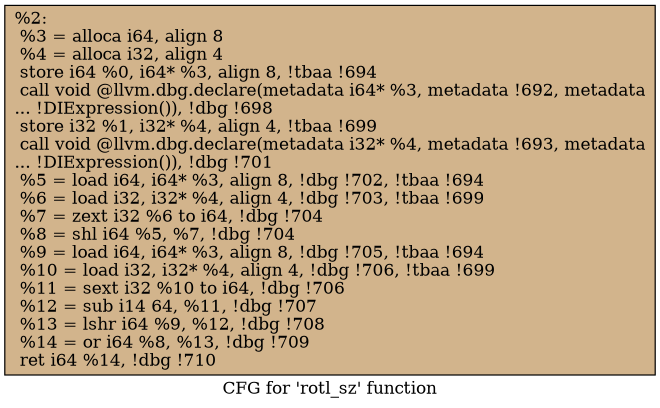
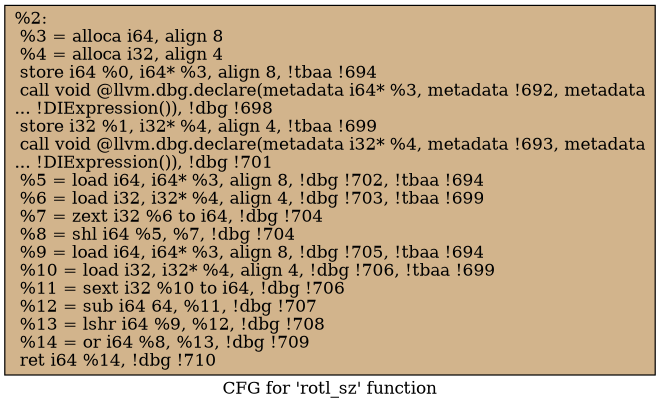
node "%2:": text "%12 = sub i14 64, %11, !dbg !707" -> "%12 = sub i64 64, %11, !dbg !707"
